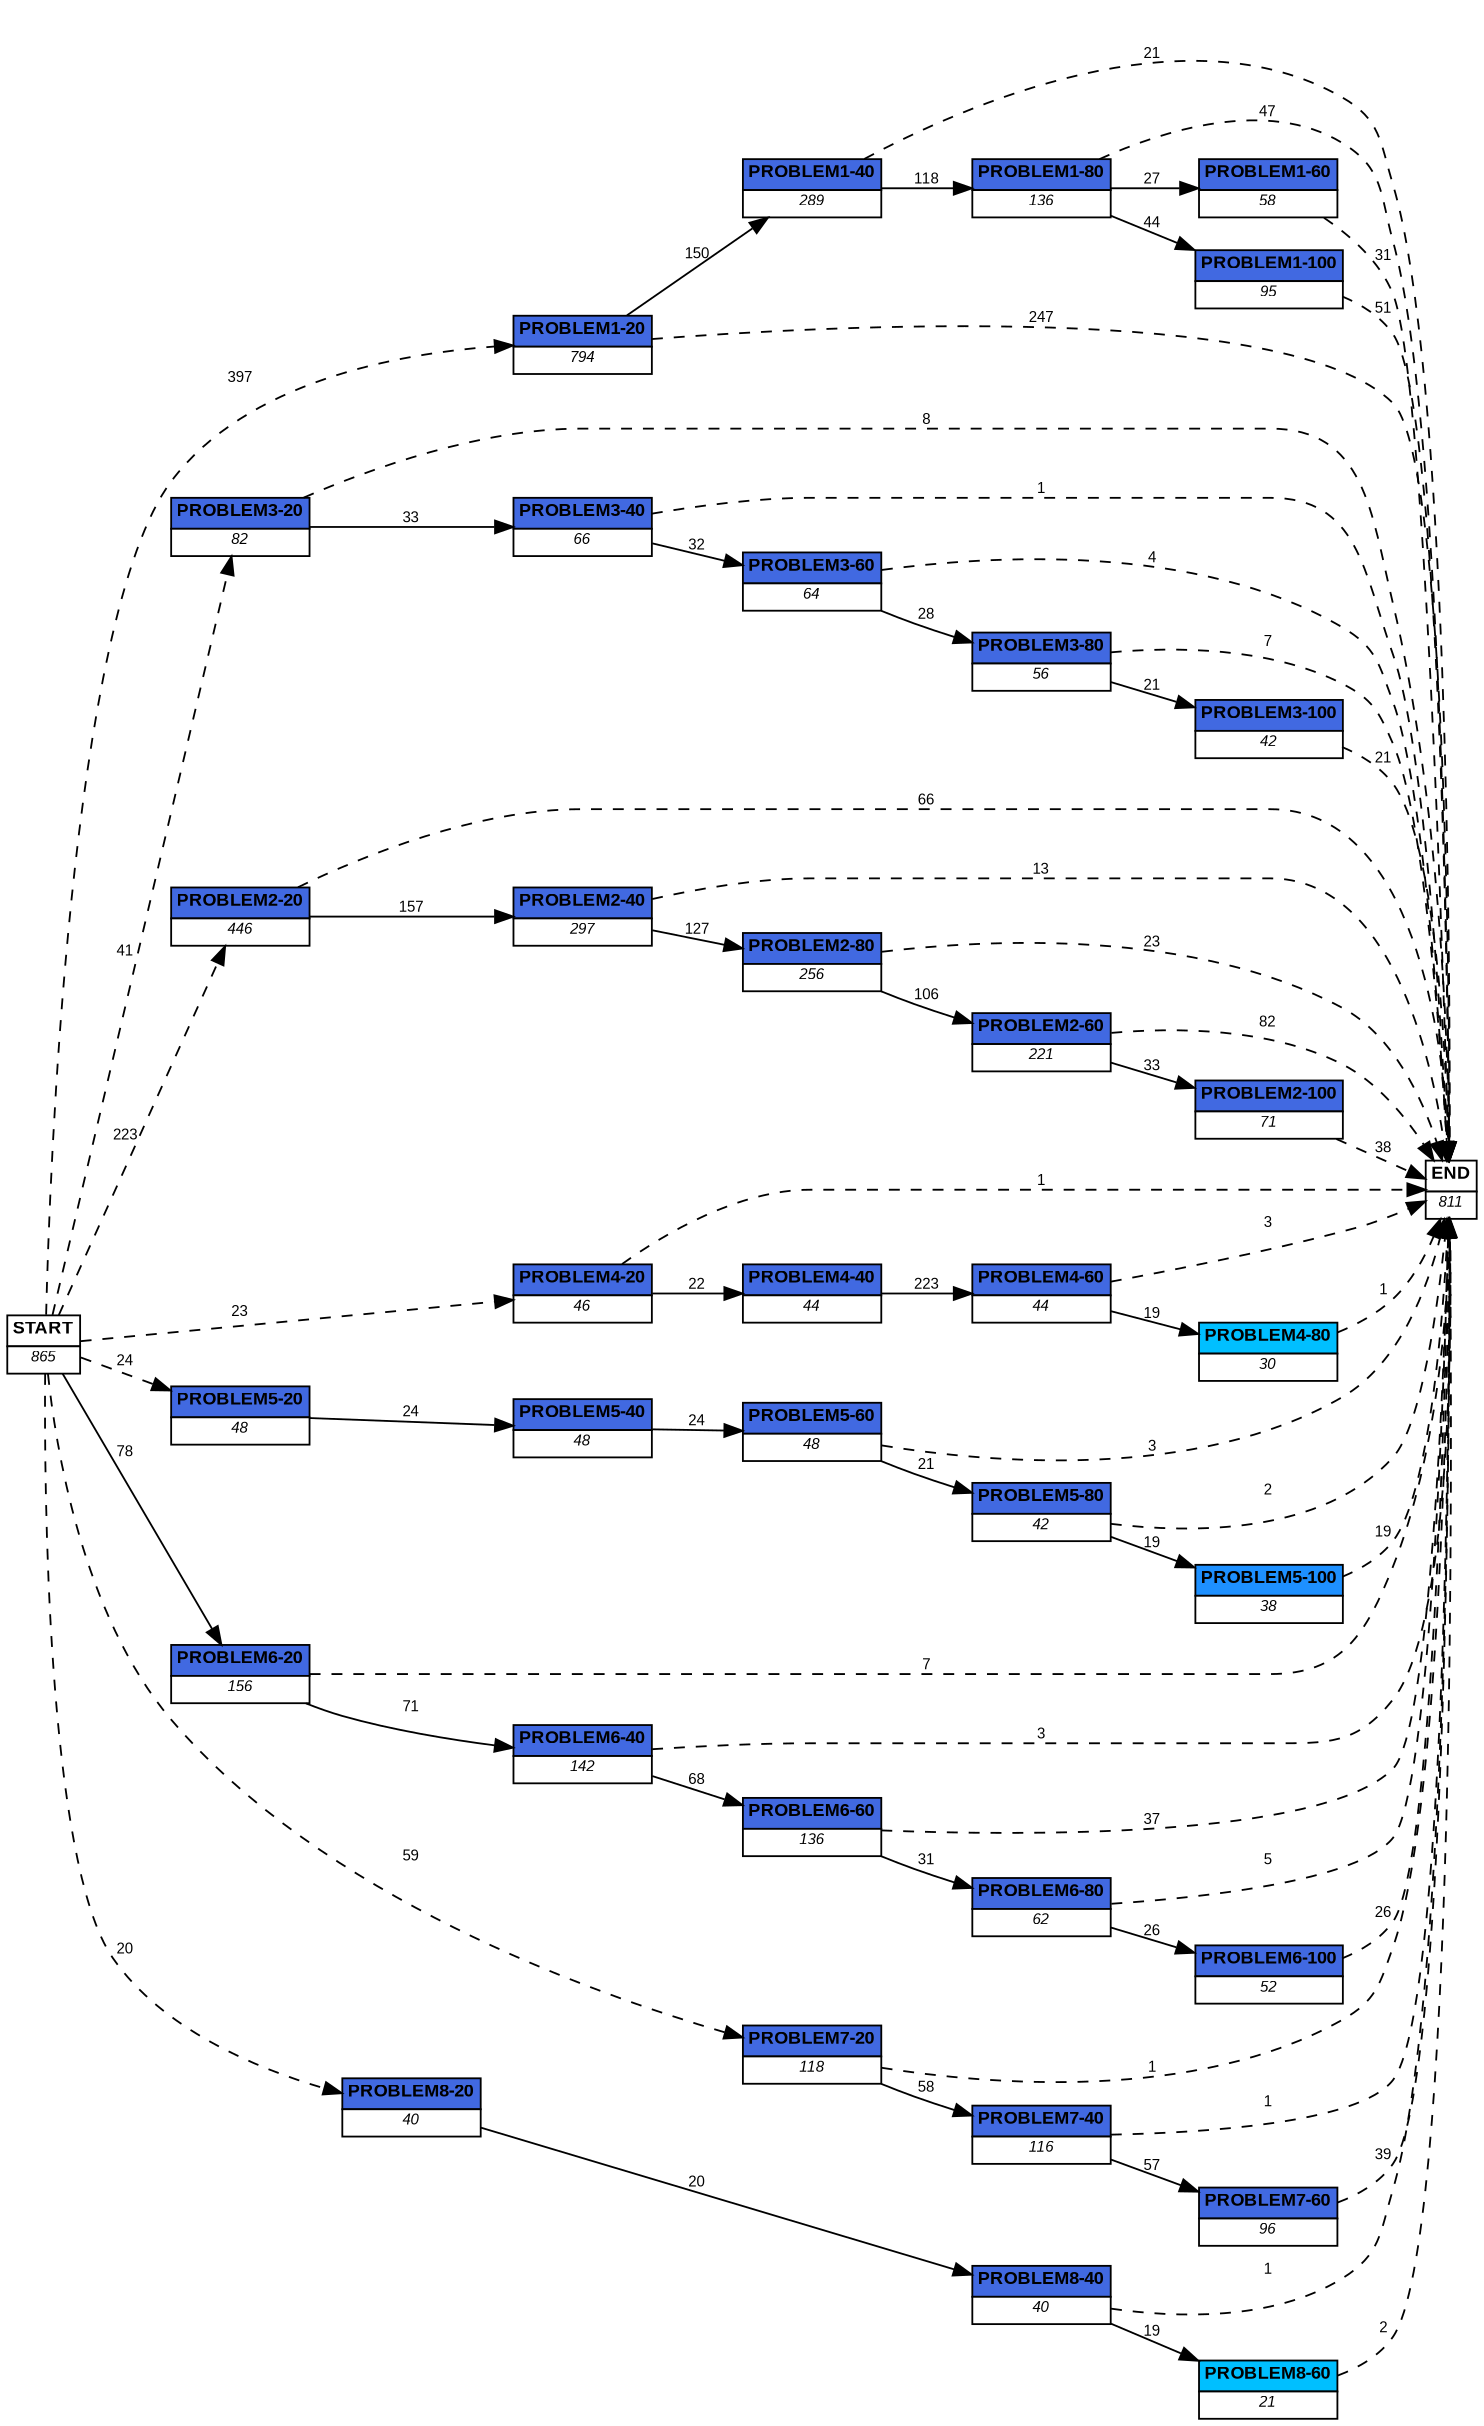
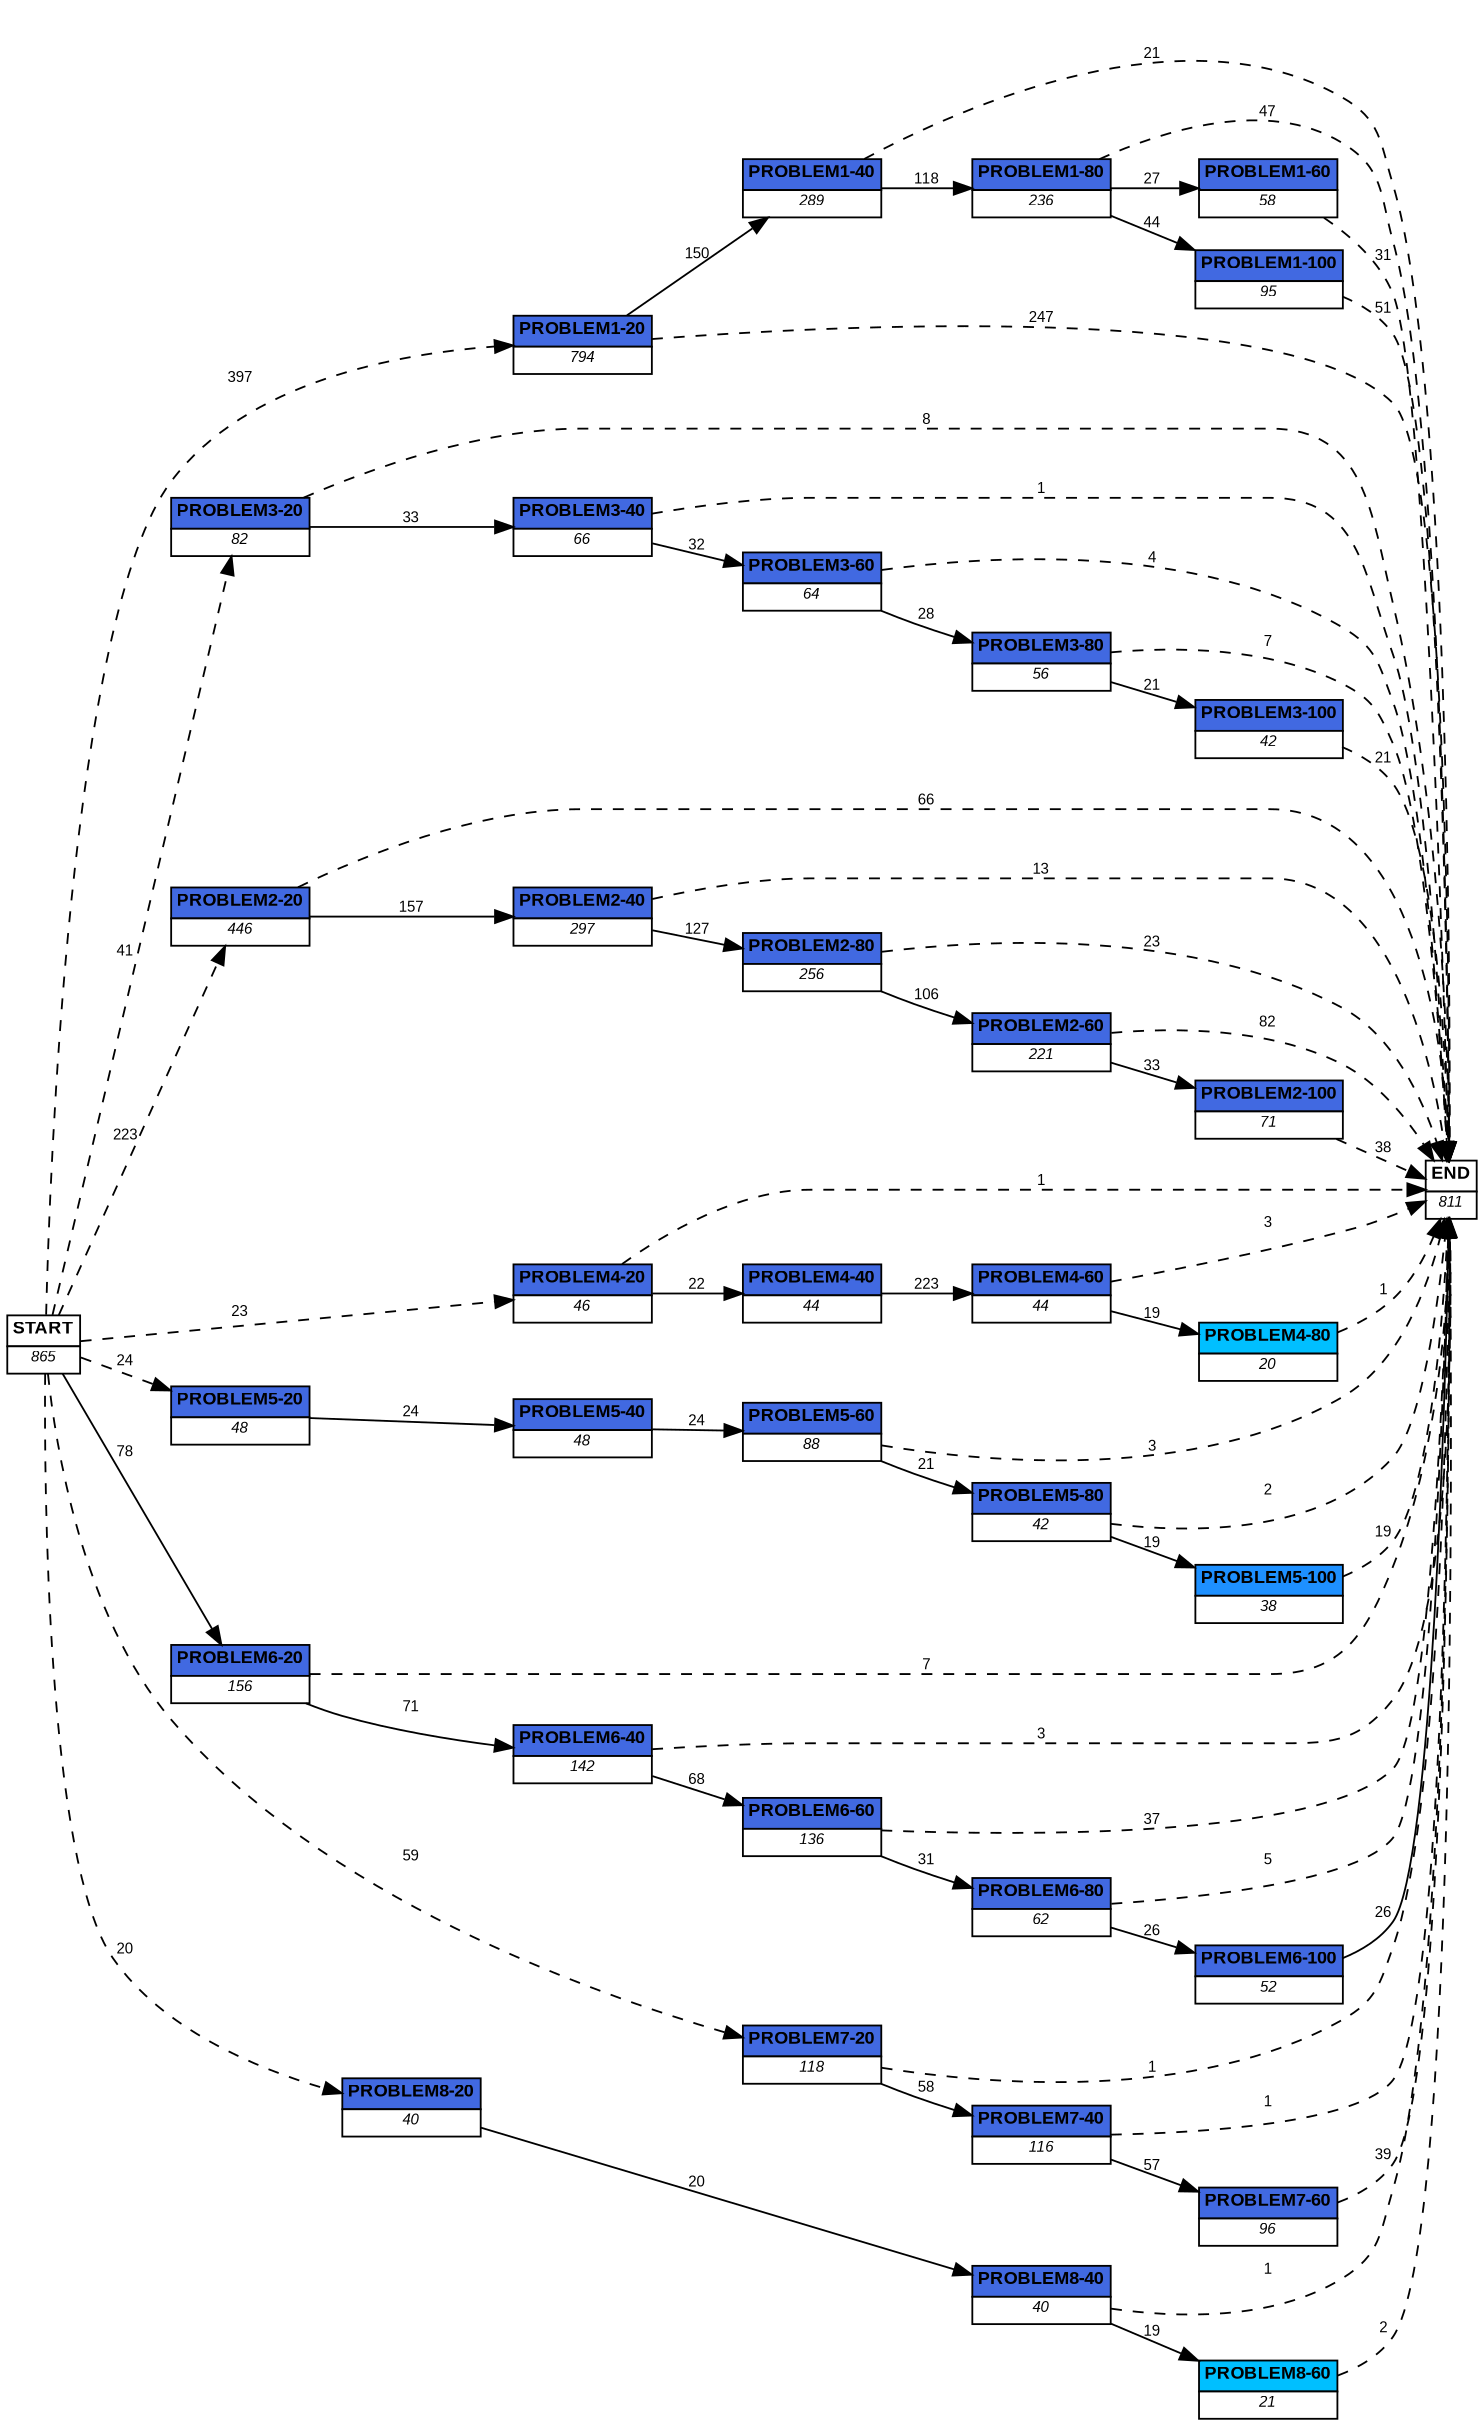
node "PROBLEM1-80": text "136" -> "236"
node "PROBLEM4-80": text "30" -> "20"
node "PROBLEM5-60": text "48" -> "88"
edge "PROBLEM6-100" -> "END": style dashed -> solid
